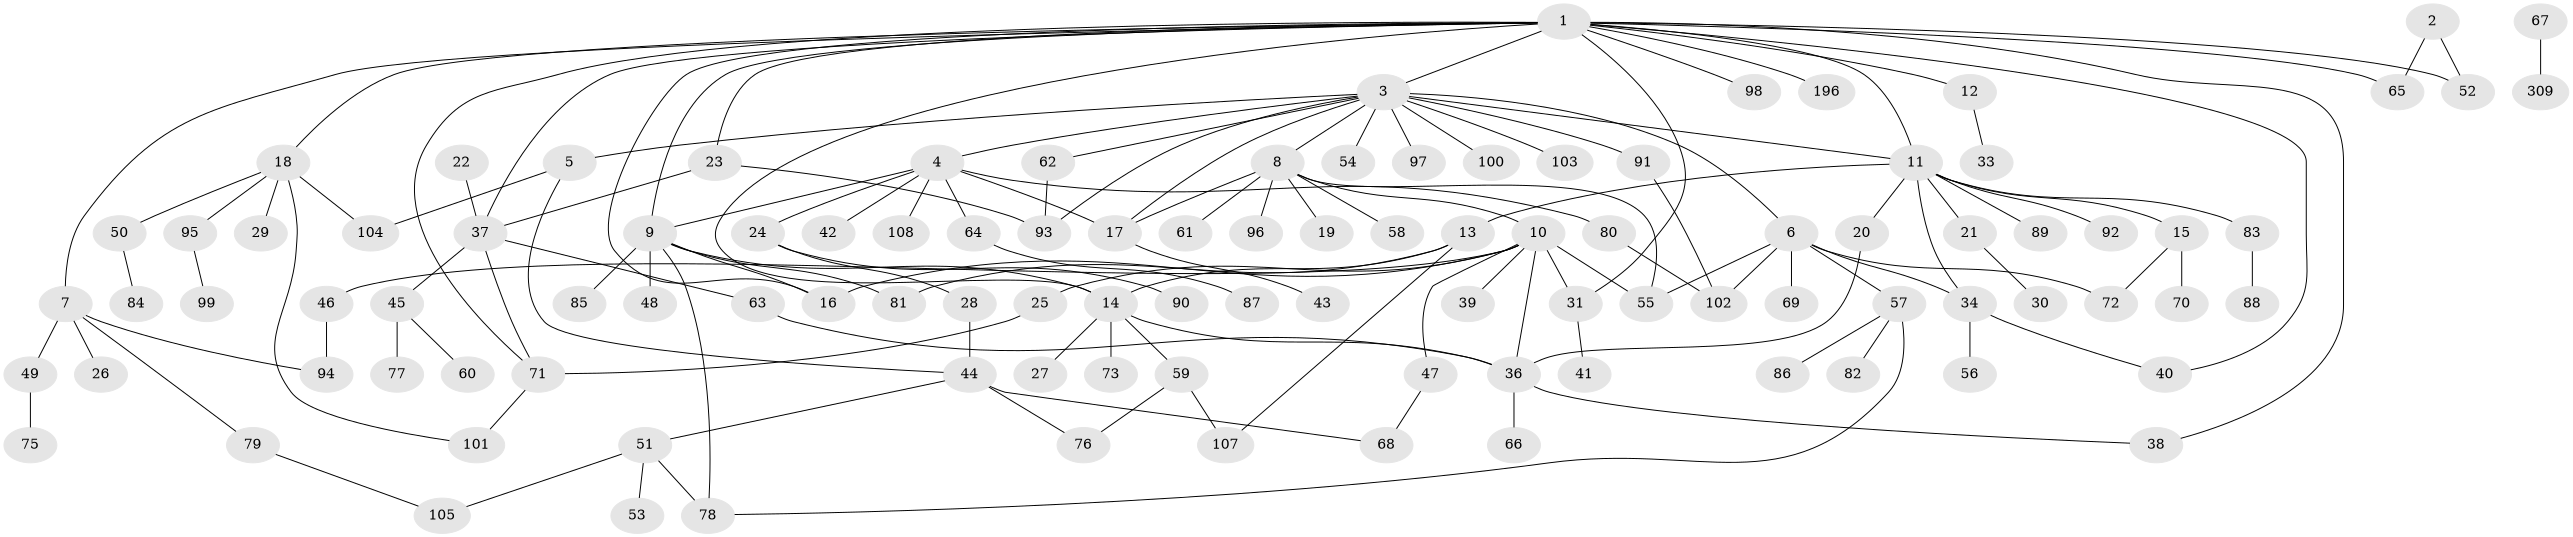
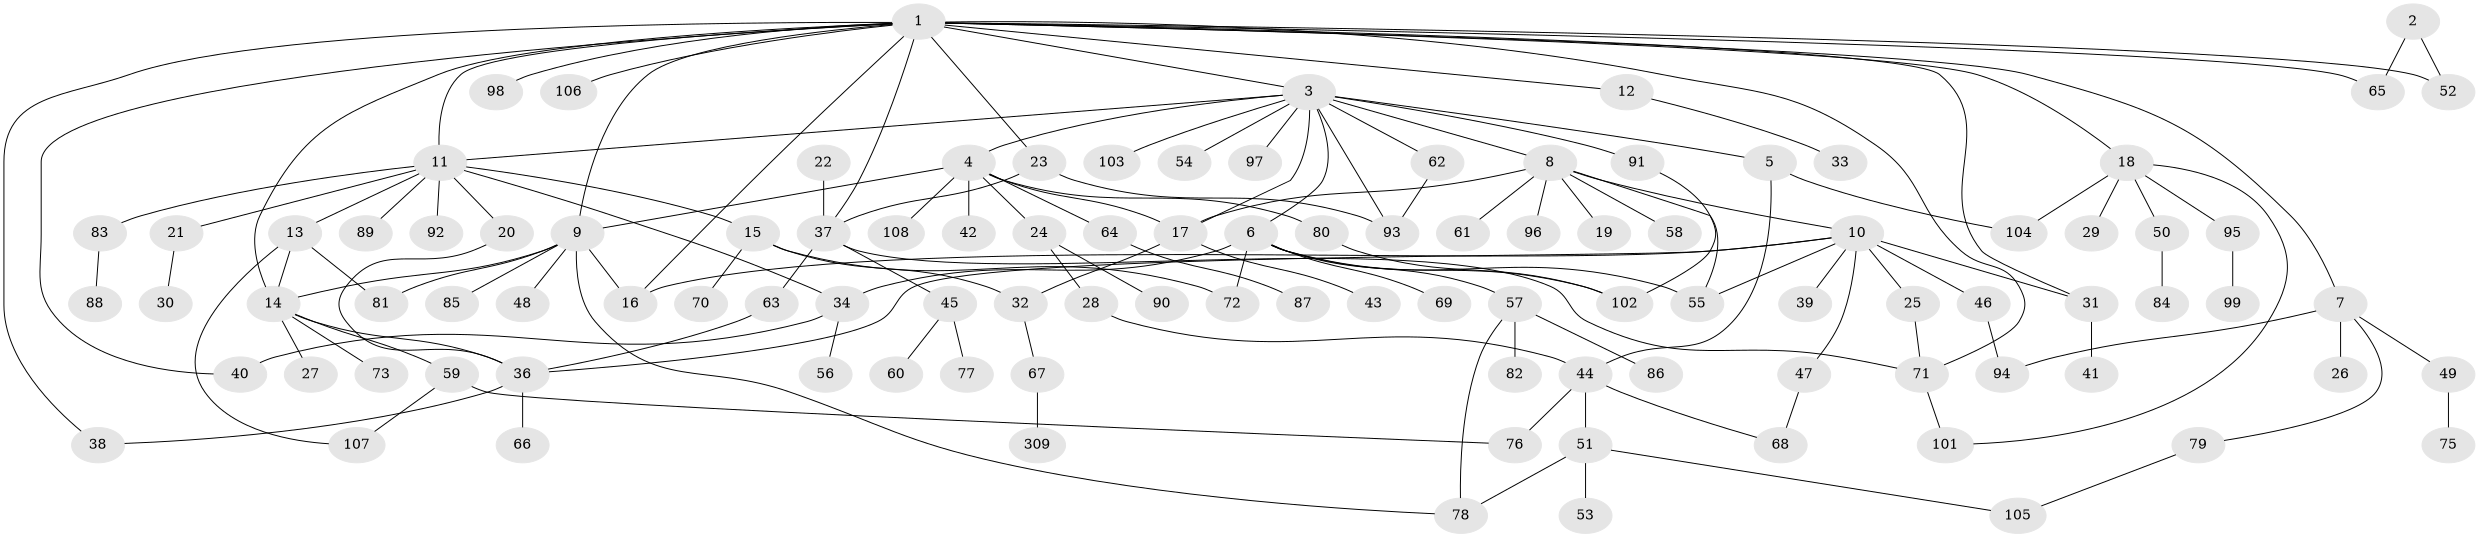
node "196": label "196" -> "106"
node "100": removed
node "32": added
